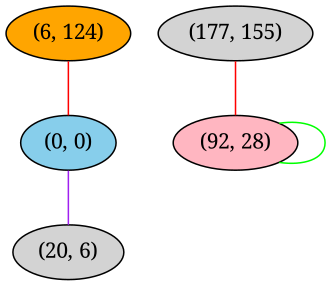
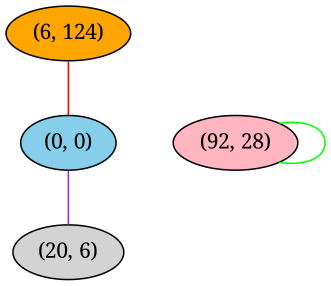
node "(177, 155)": removed
